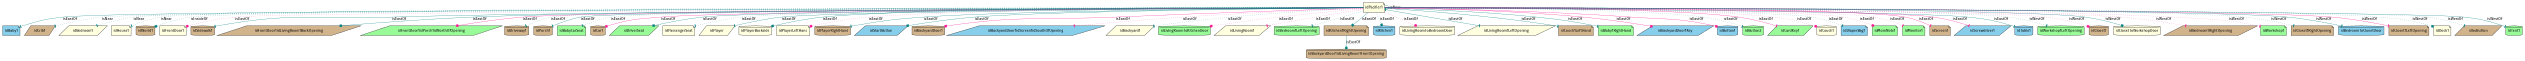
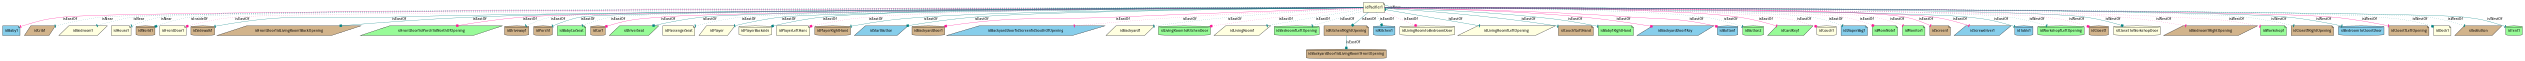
edge "idPacifier1" -> "idBaby1": color teal -> deeppink
edge "idPacifier1" -> "idLivingRoom1": color deeppink -> teal
